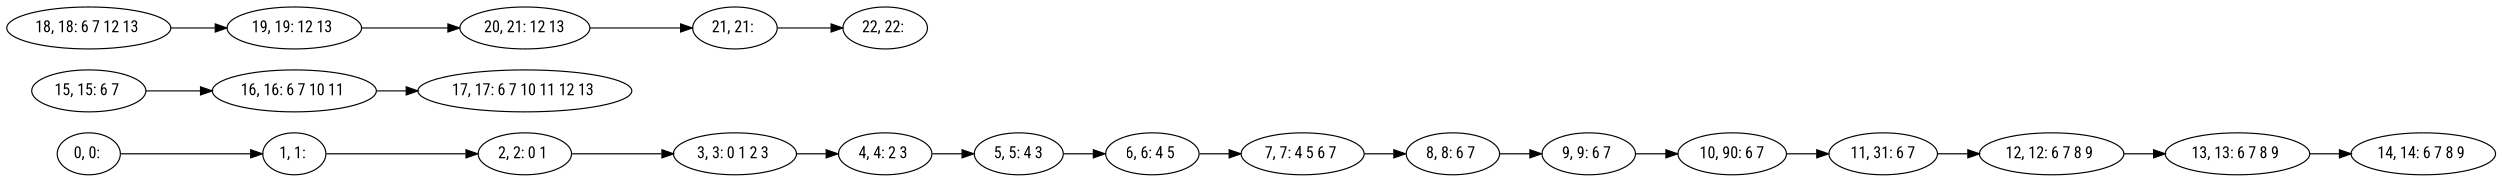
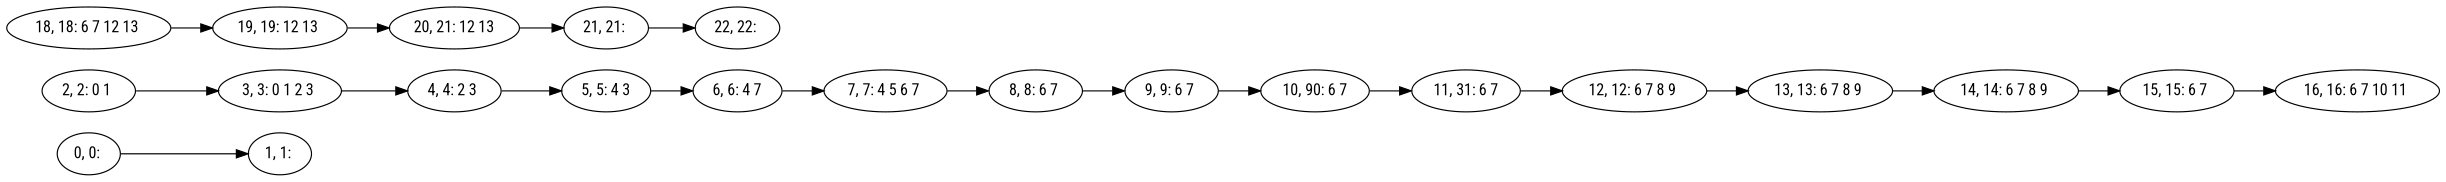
node "17, 17: 6 7 10 11 12 13": removed
edge "14, 14: 6 7 8 9" -> "15, 15: 6 7": added
edge "1, 1:" -> "2, 2: 0 1": removed
node "6, 6: 4 5": label "6, 6: 4 5" -> "6, 6: 4 7"
